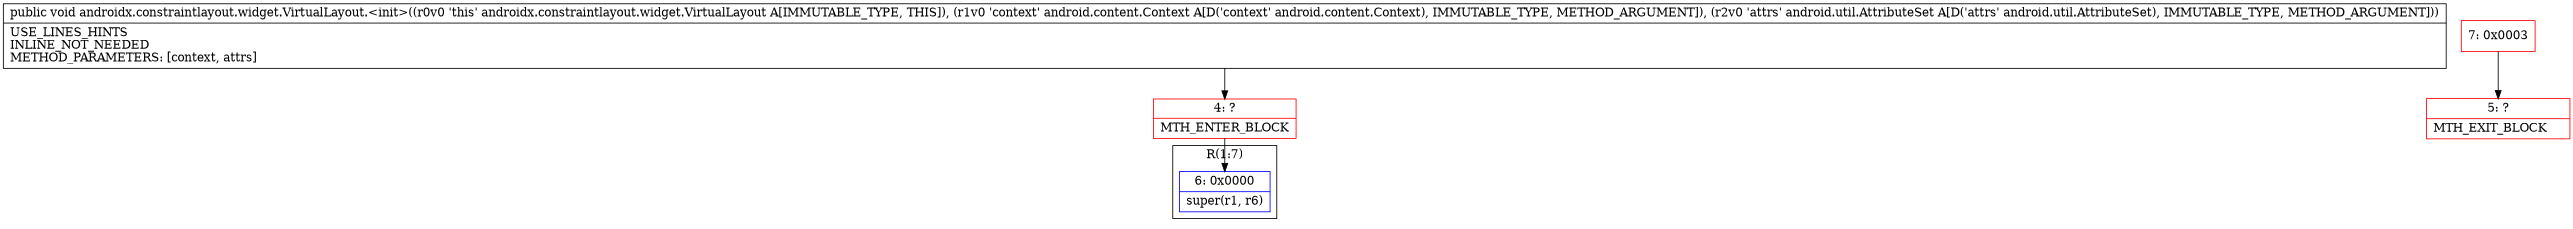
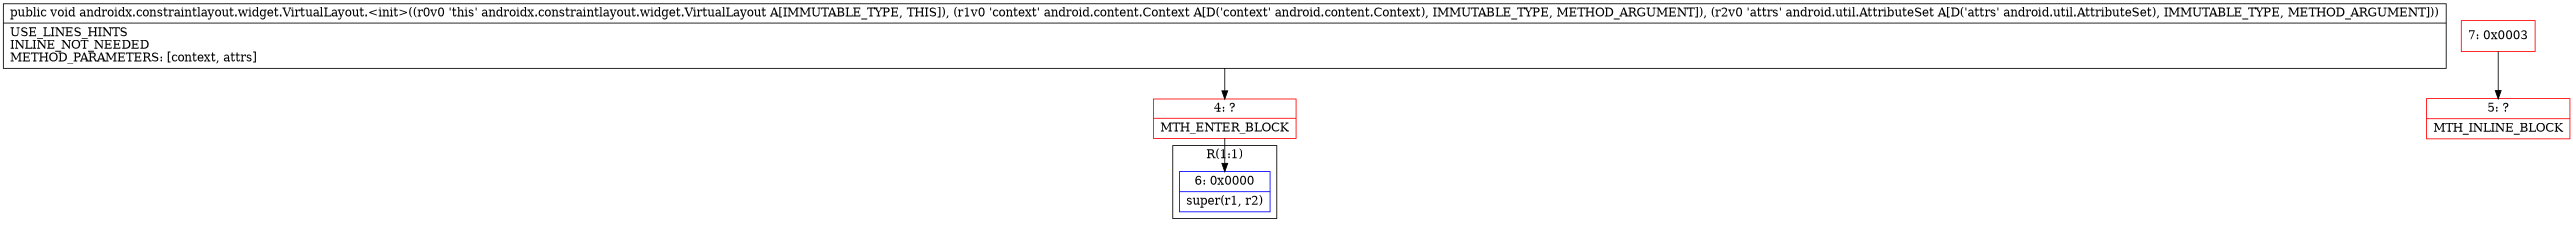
node "5: ?": text "MTH_EXIT_BLOCK" -> "MTH_INLINE_BLOCK"
cluster "R(1:7)": label "R(1:7)" -> "R(1:1)"
node "6: 0x0000": text "super(r1, r6)" -> "super(r1, r2)"
